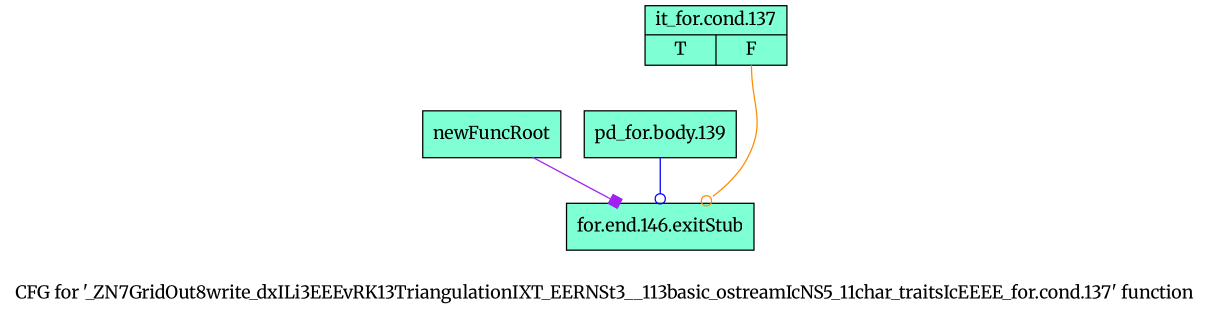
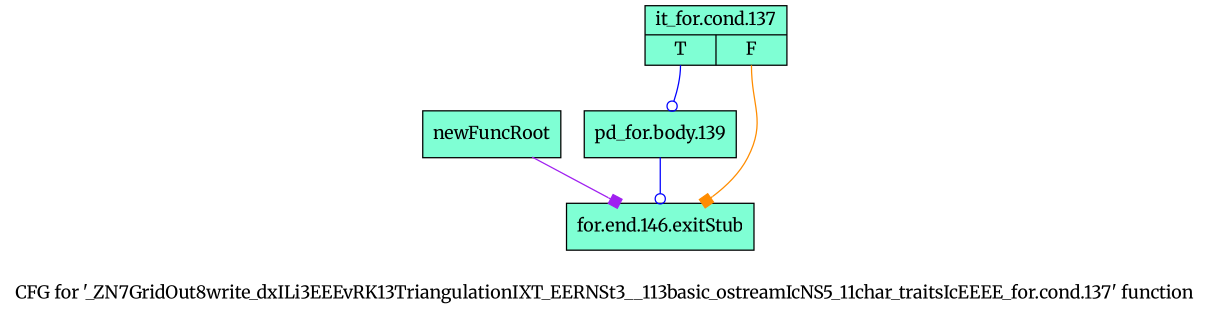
edge "it_for.cond.137" -> "pd_for.body.139": added
edge "it_for.cond.137" -> "for.end.146.exitStub": arrowhead odot -> box
